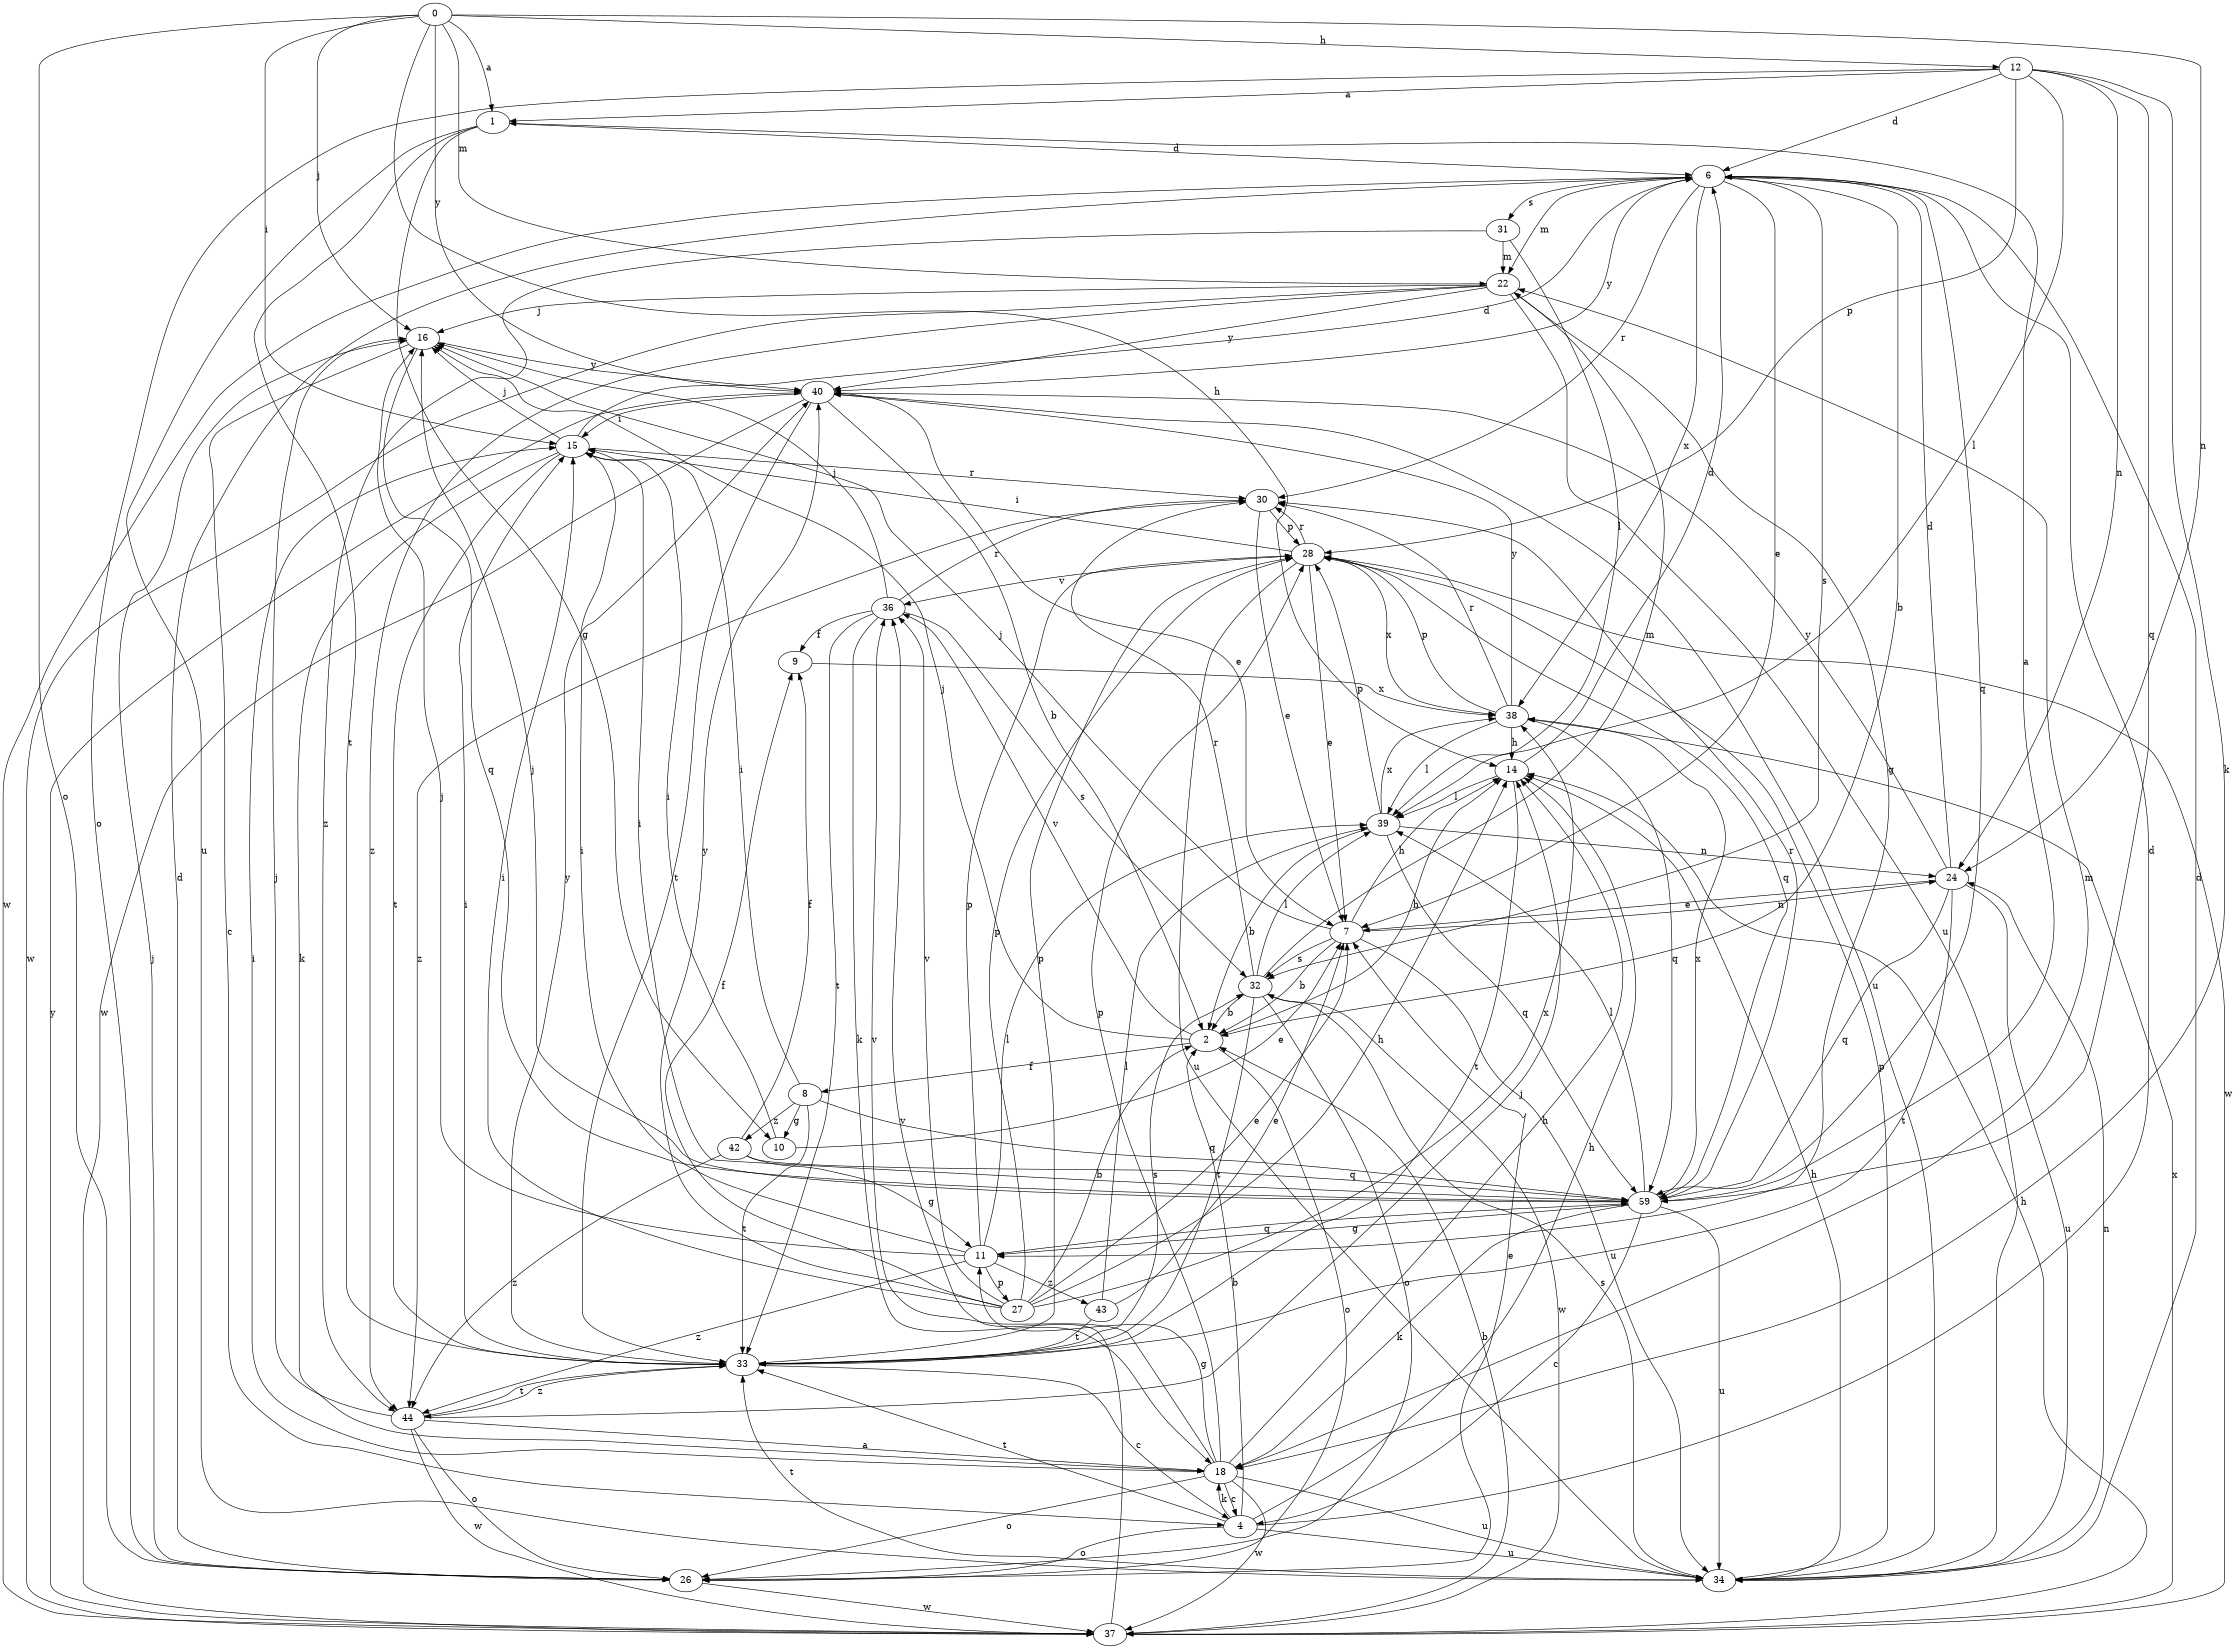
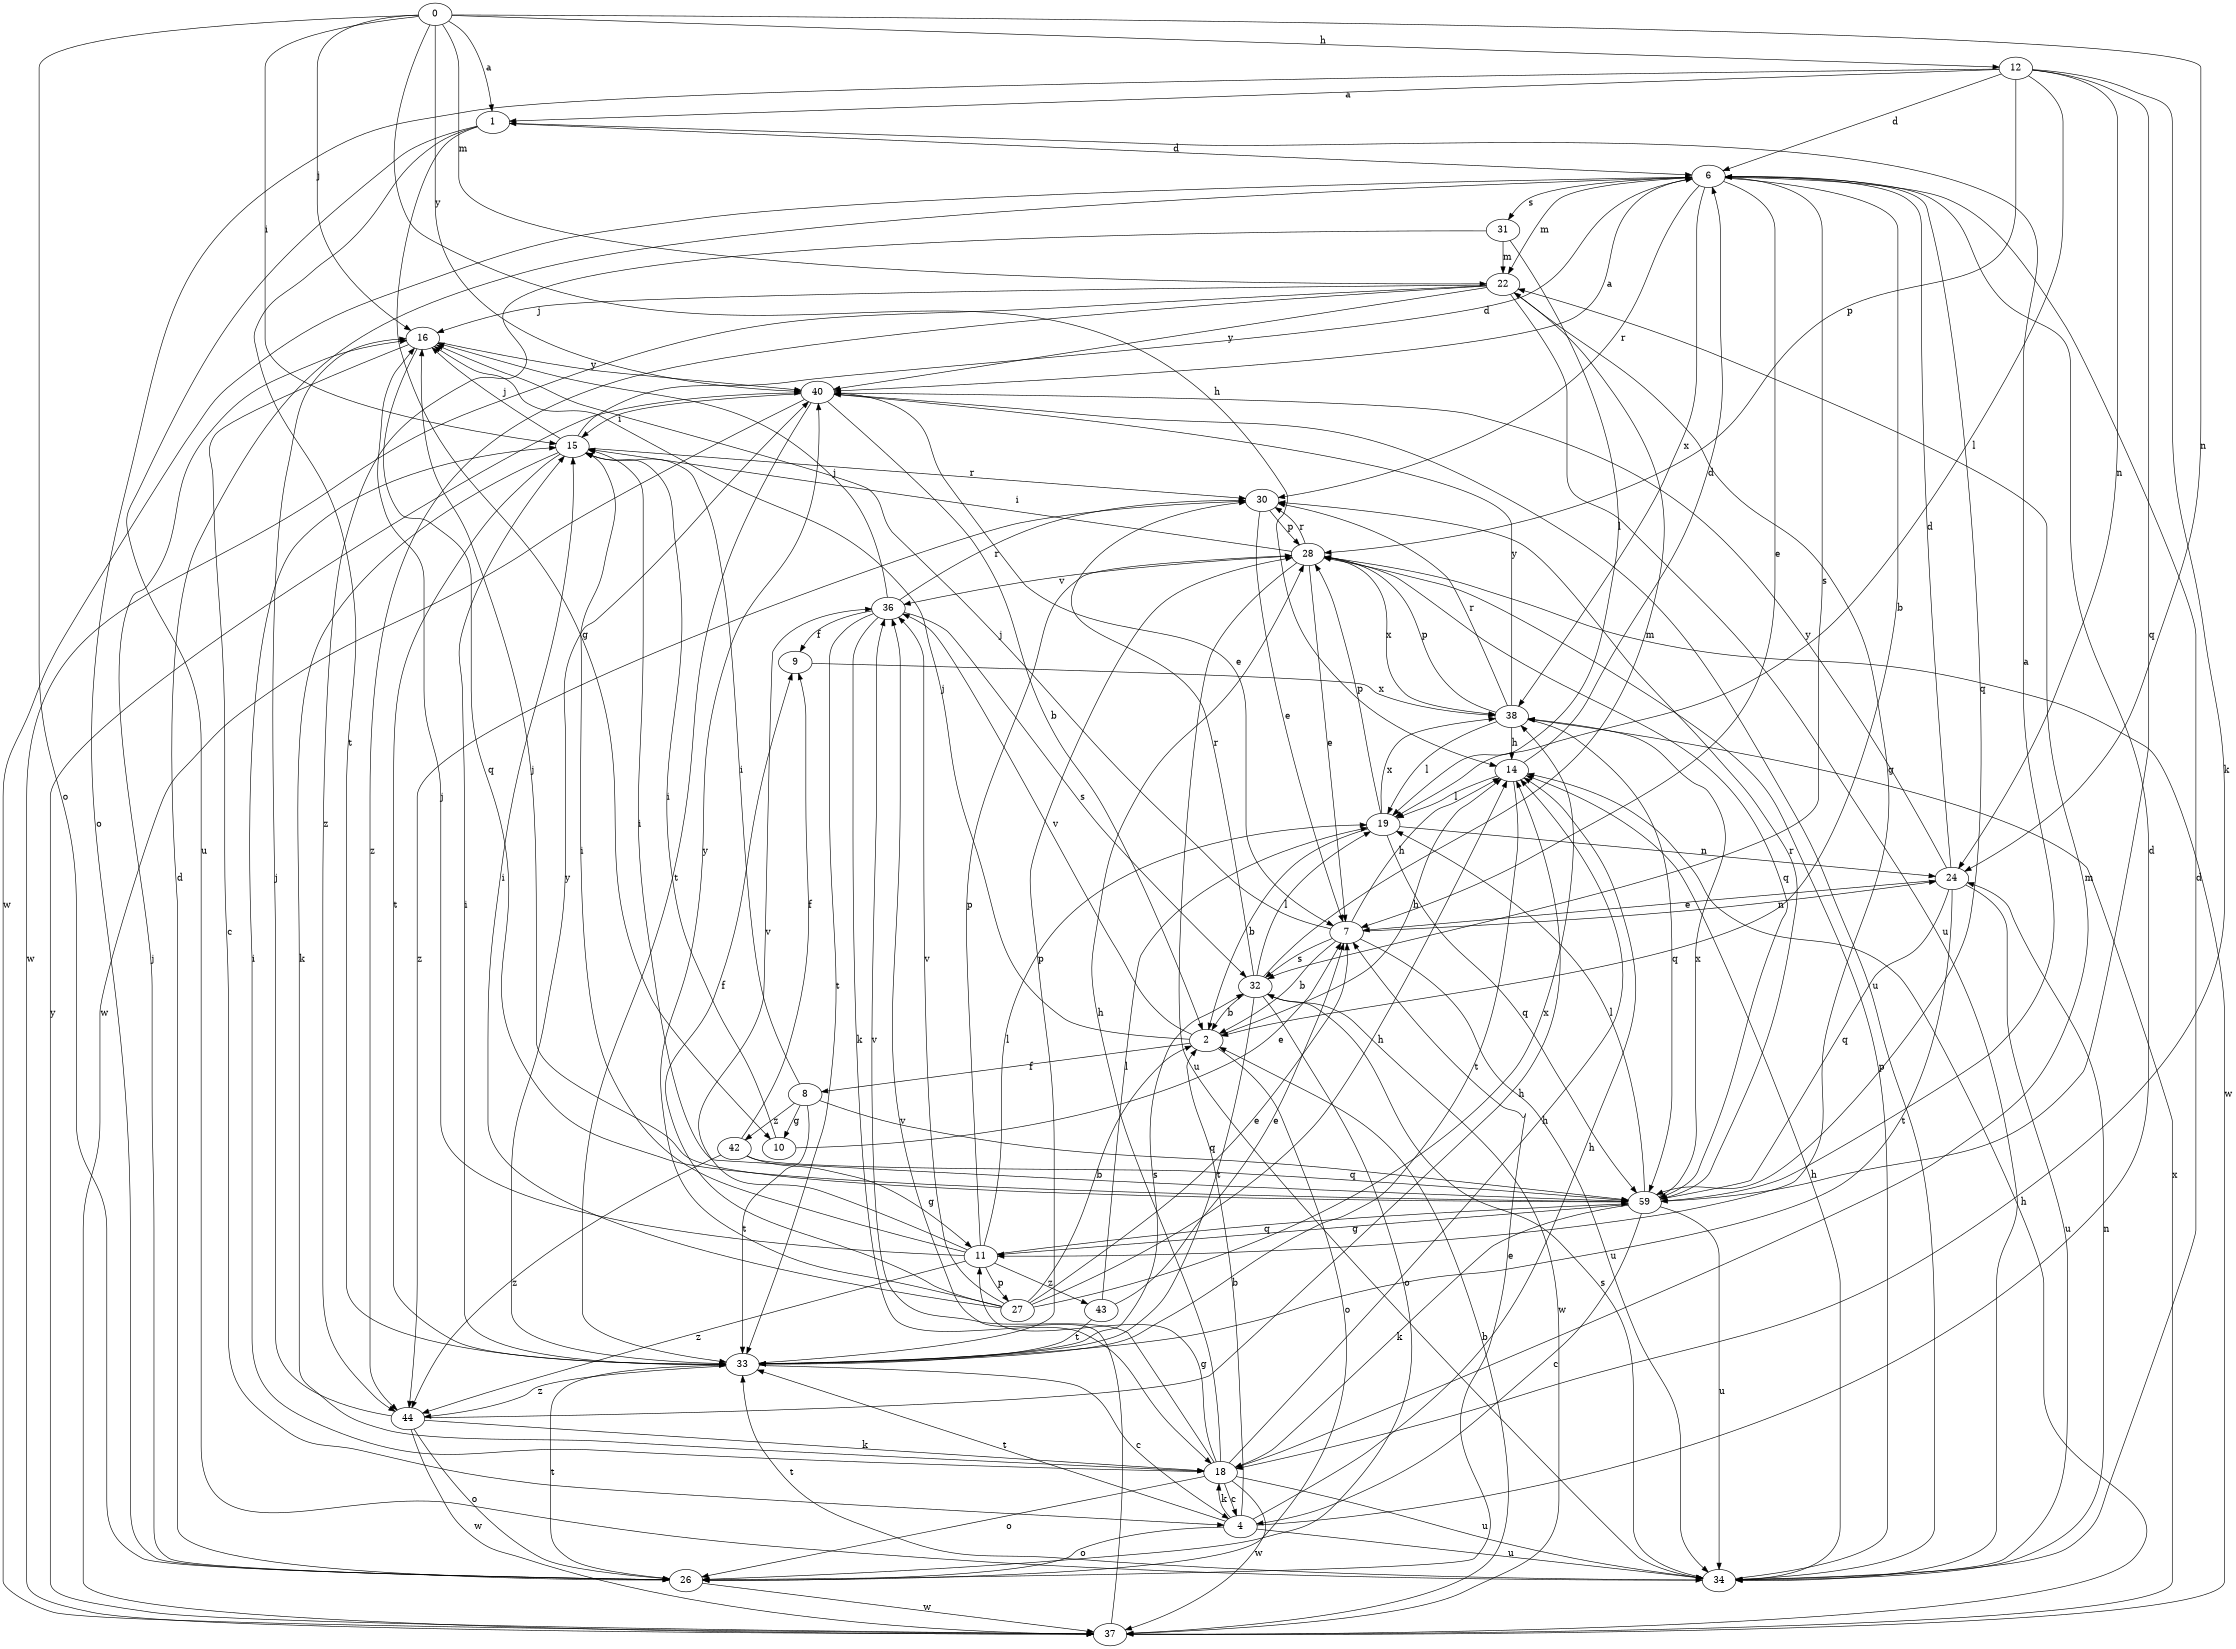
edge "6" -> "40": label "y" -> "a"
node "39": label "39" -> "19"
edge "27" -> "28": removed, label "p"
edge "18" -> "28": label "p" -> "h"
edge "11" -> "36": added, label "v"
edge "44" -> "14": label "j" -> "h"
edge "44" -> "33": now "26" -> "33"
edge "44" -> "18": label "a" -> "k"
